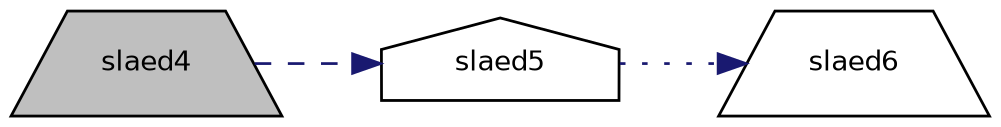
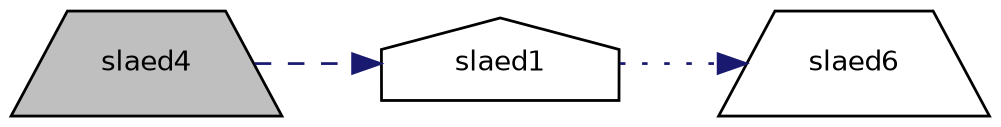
node "slaed5": label "slaed5" -> "slaed1"
